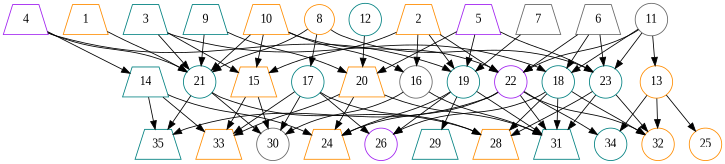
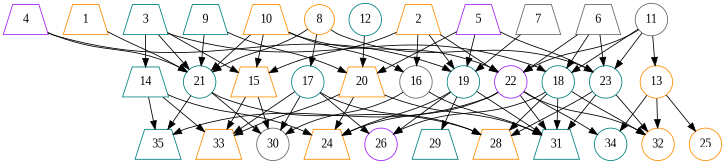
edge "4" -> "14": now "3" -> "14"
